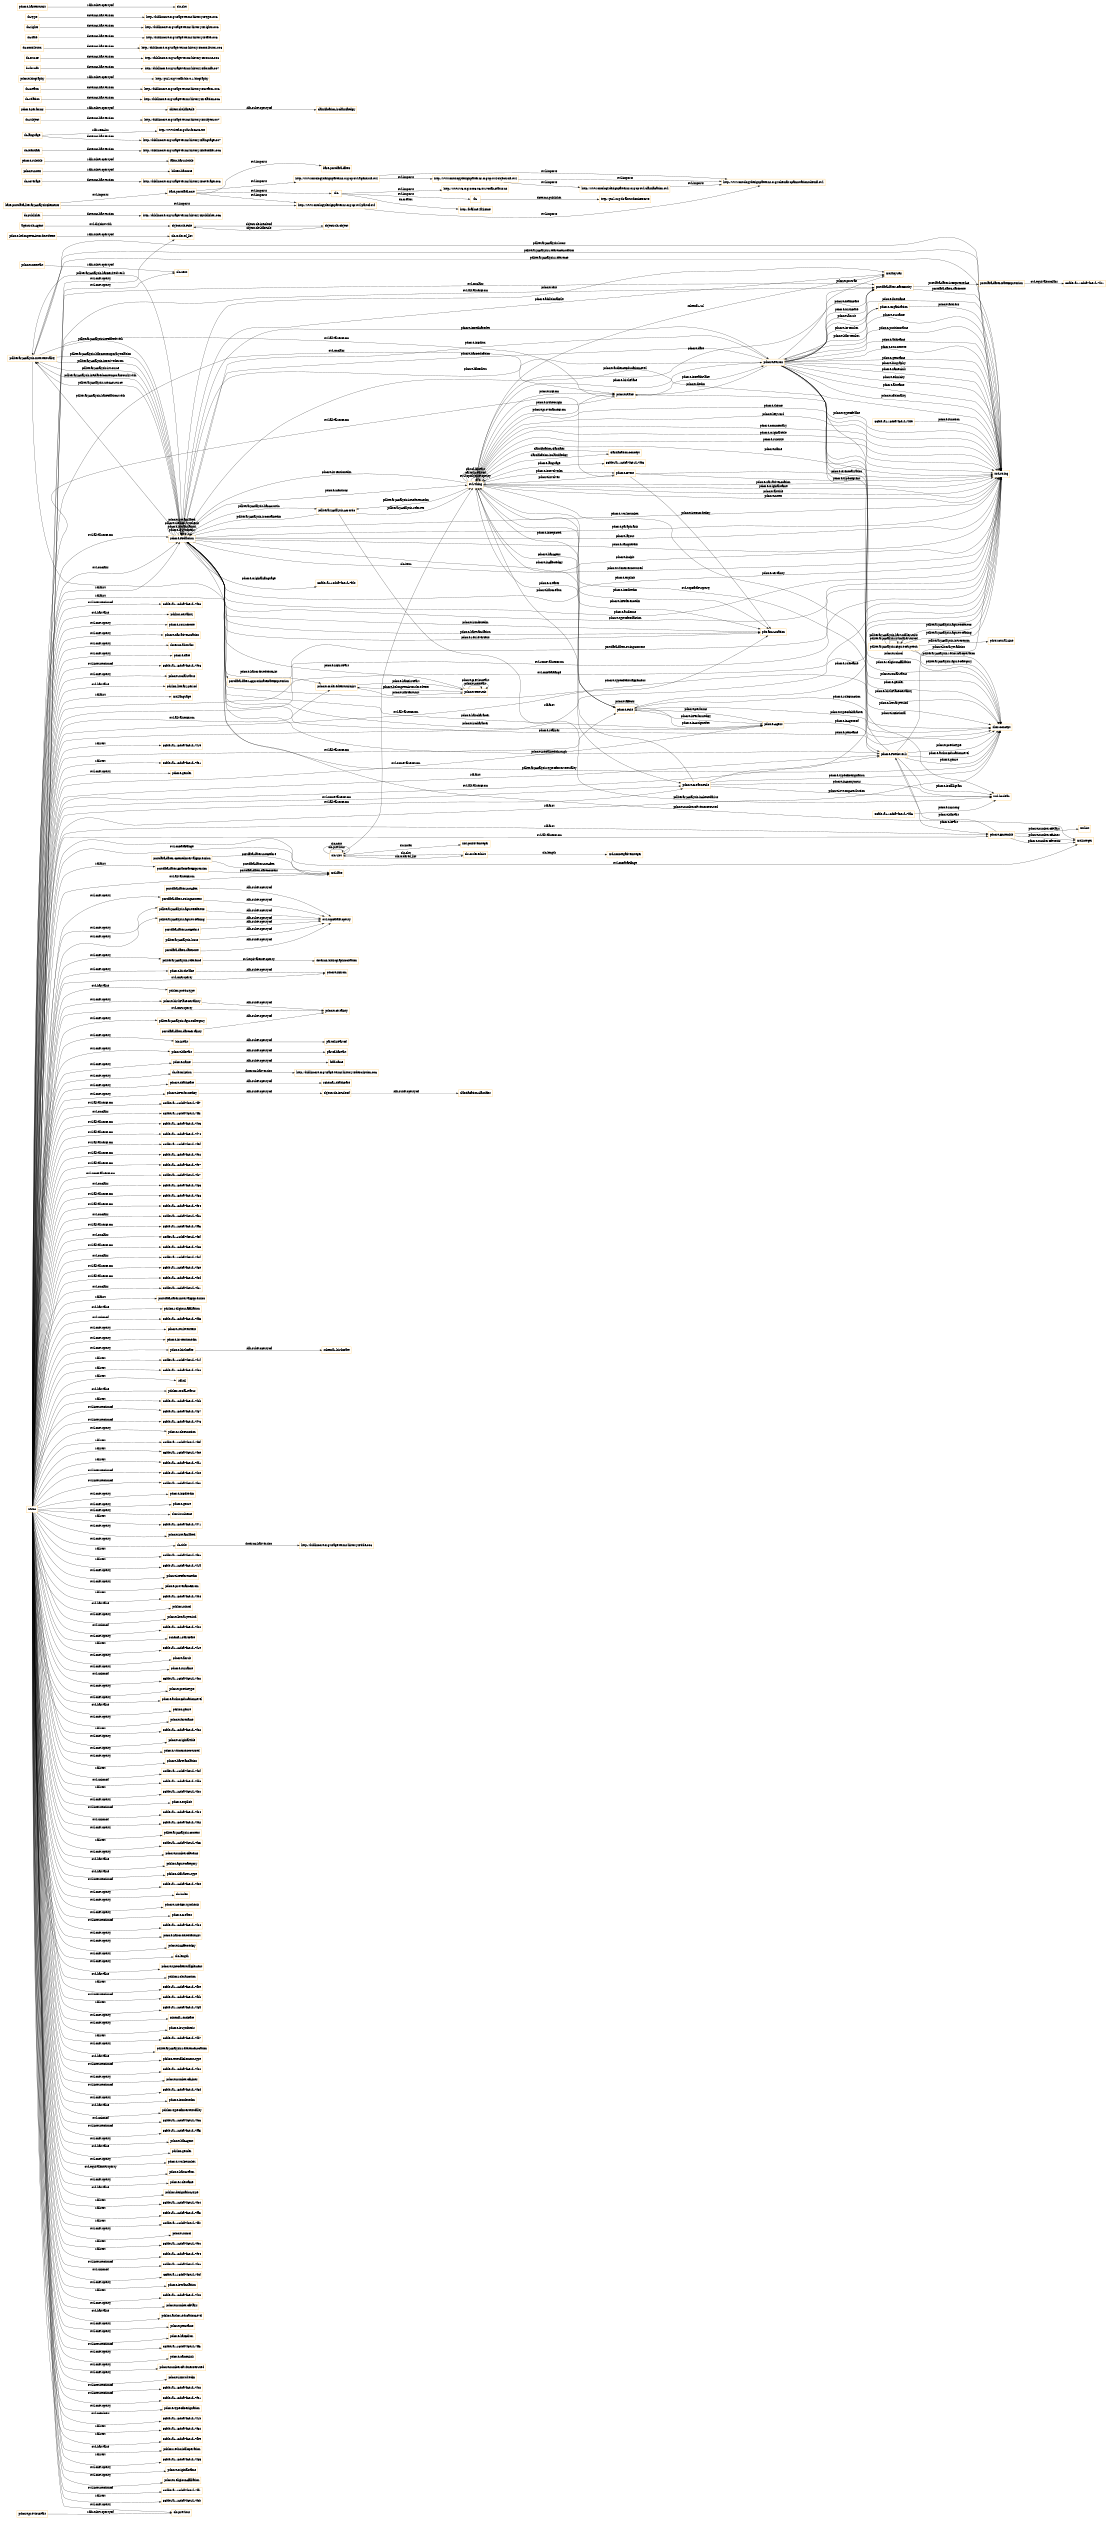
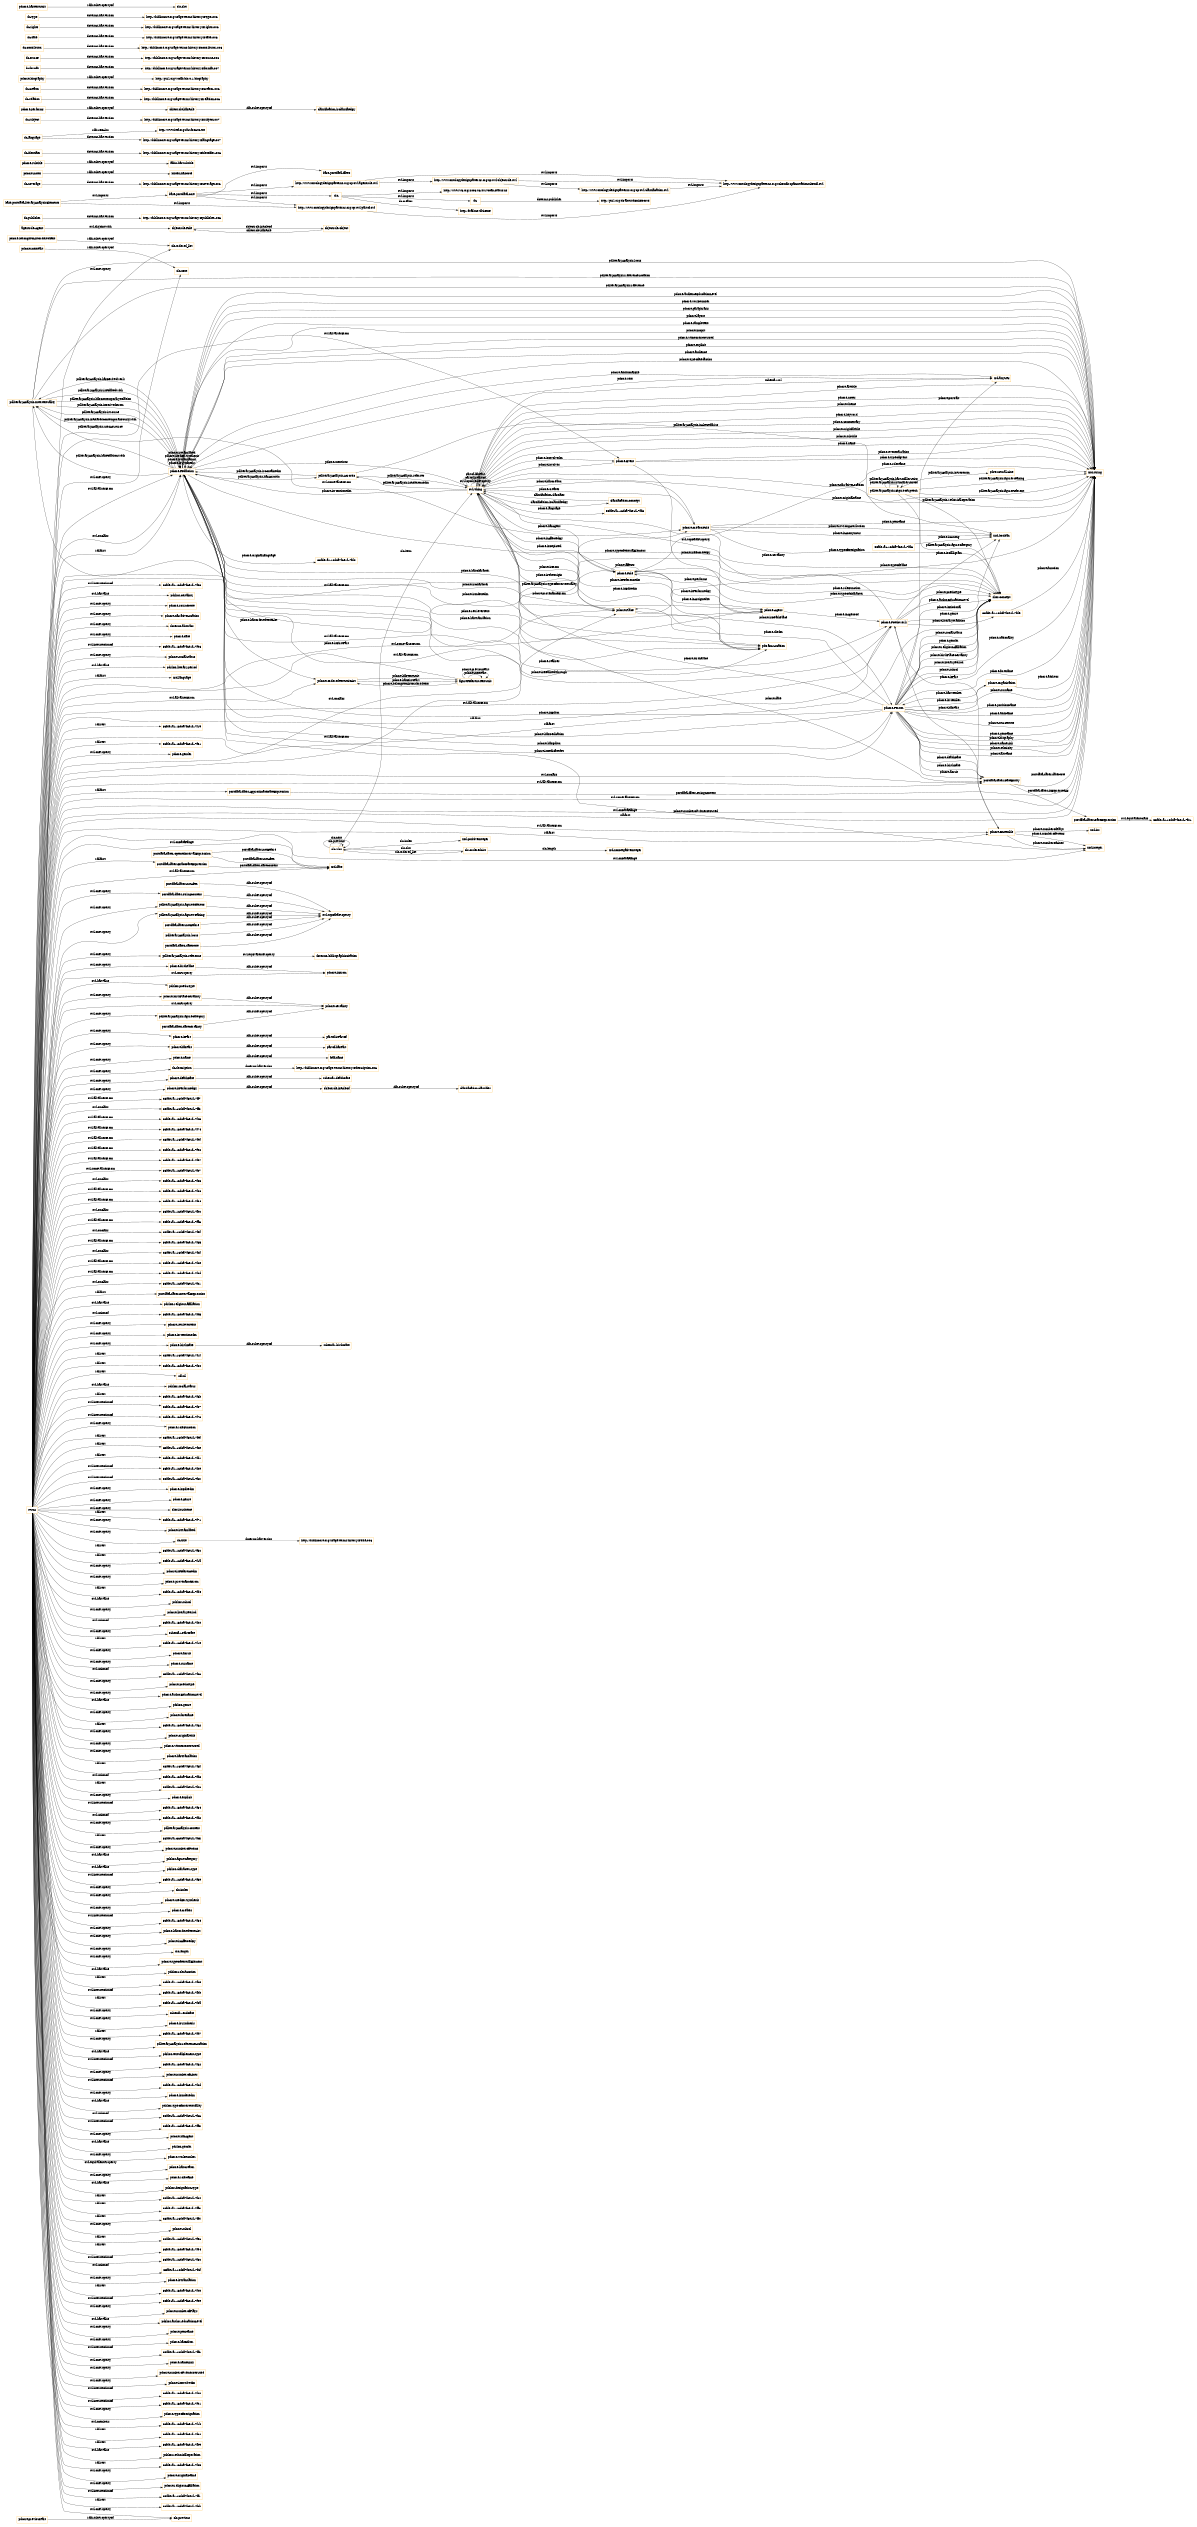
edge "pdcore:PoeticWork" -> "xsd:string": now "pdcore:PoeticWork" -> "33fde1a1:16dca7f6e1f:-7fd9"
node "pdcore:TextUnit": label "pdcore:TextUnit" -> "figureReferent:TextUnit"
node "bio:isPart": label "bio:isPart" -> "pdcore:isPart"
node "33fde1a1:16dca7f6e1f:-7fc5": label "33fde1a1:16dca7f6e1f:-7fc5" -> "33fde1a1:36dca7f6e1f:-7fc5"
node "33fde1a1:16dca7f6e1f:-7f9e": added
